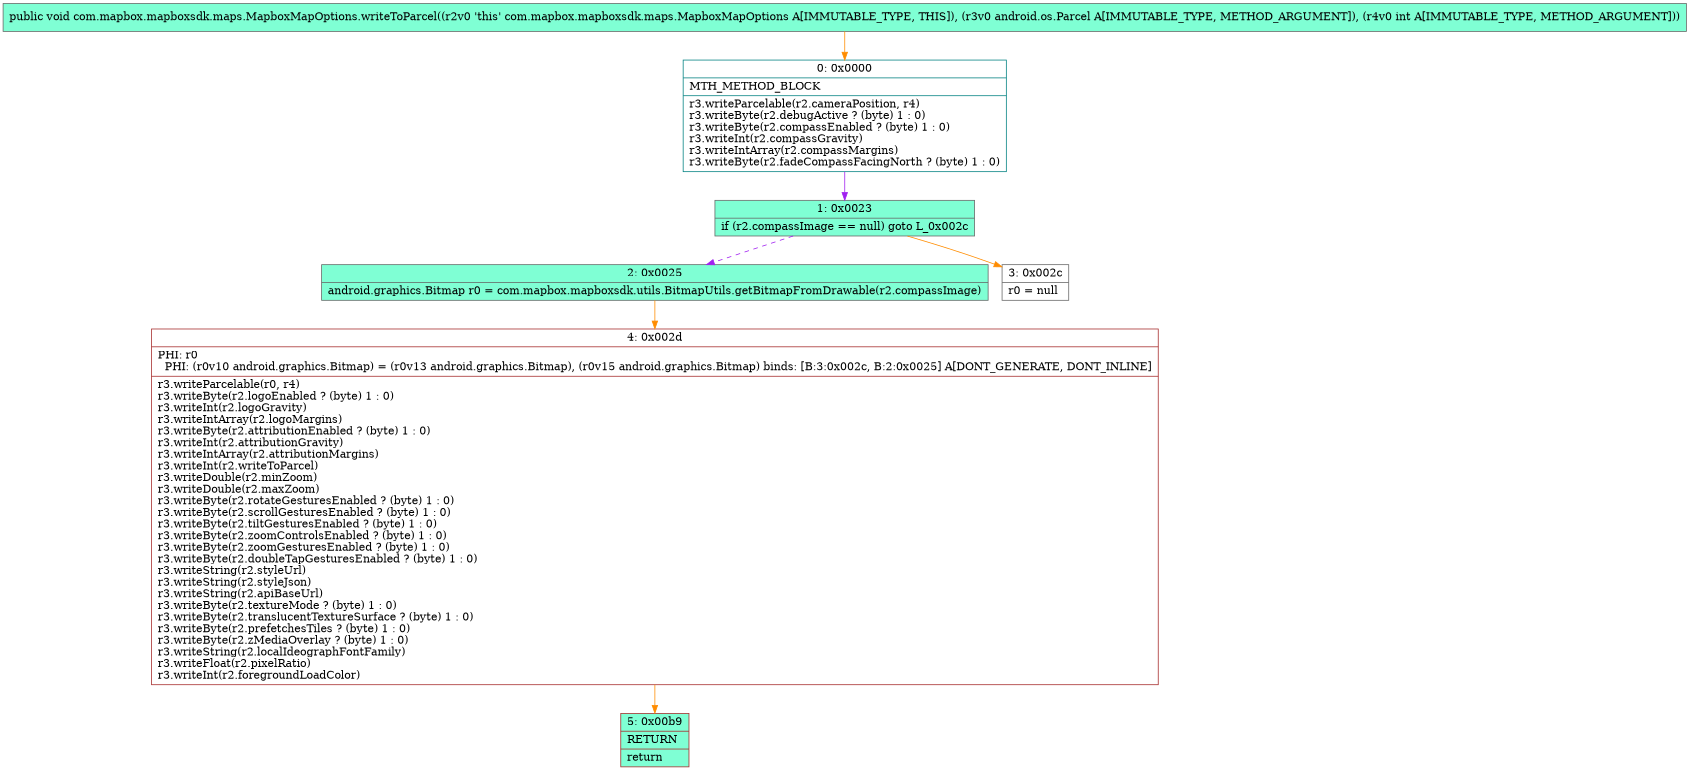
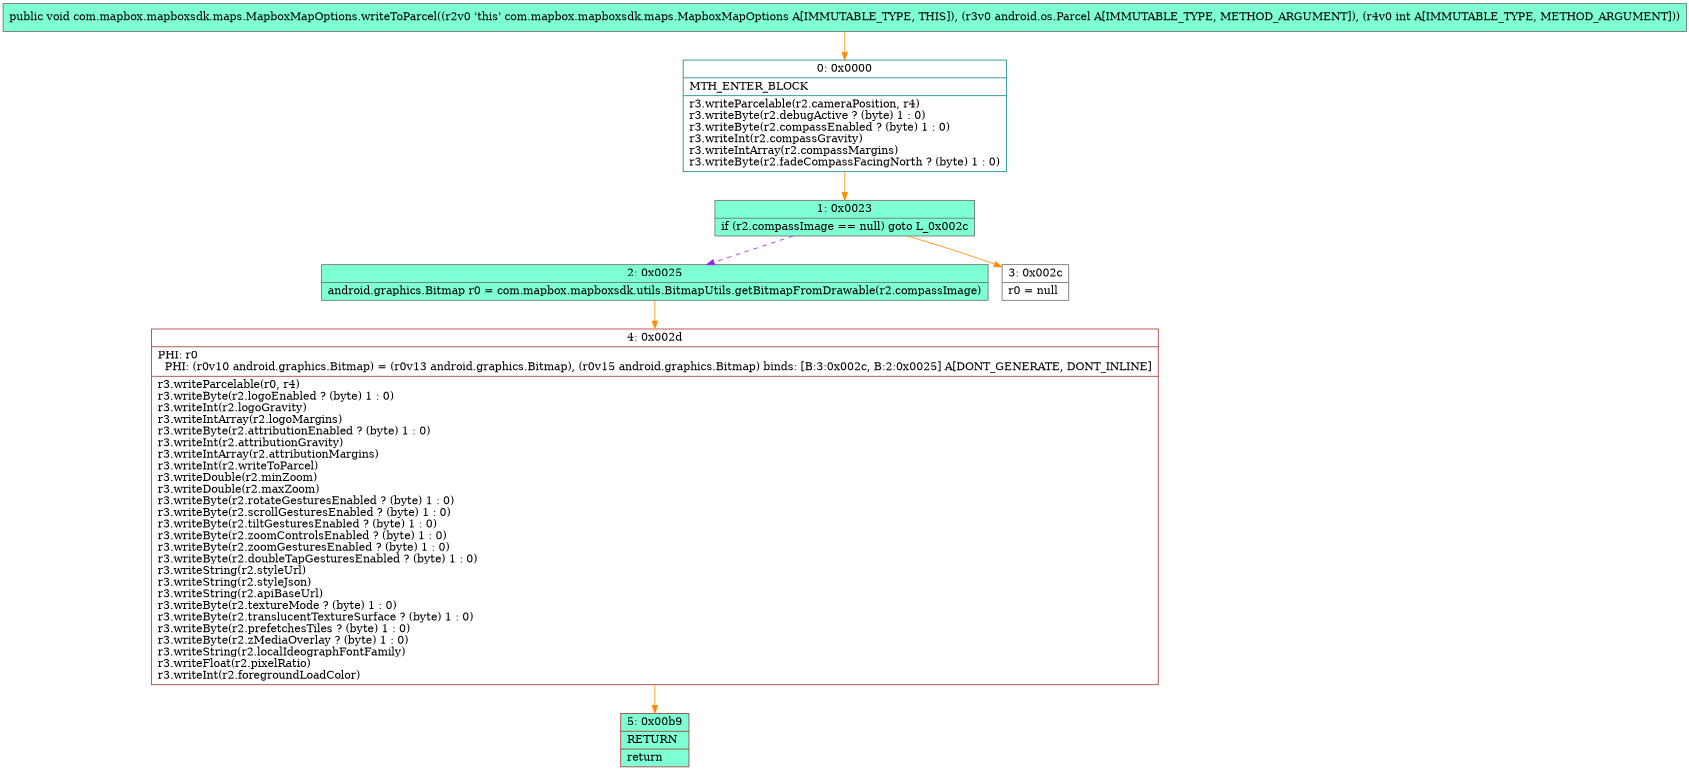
node "0: 0x0000": text "MTH_METHOD_BLOCK" -> "MTH_ENTER_BLOCK"
edge "0: 0x0000" -> "1: 0x0023": color purple -> darkorange
